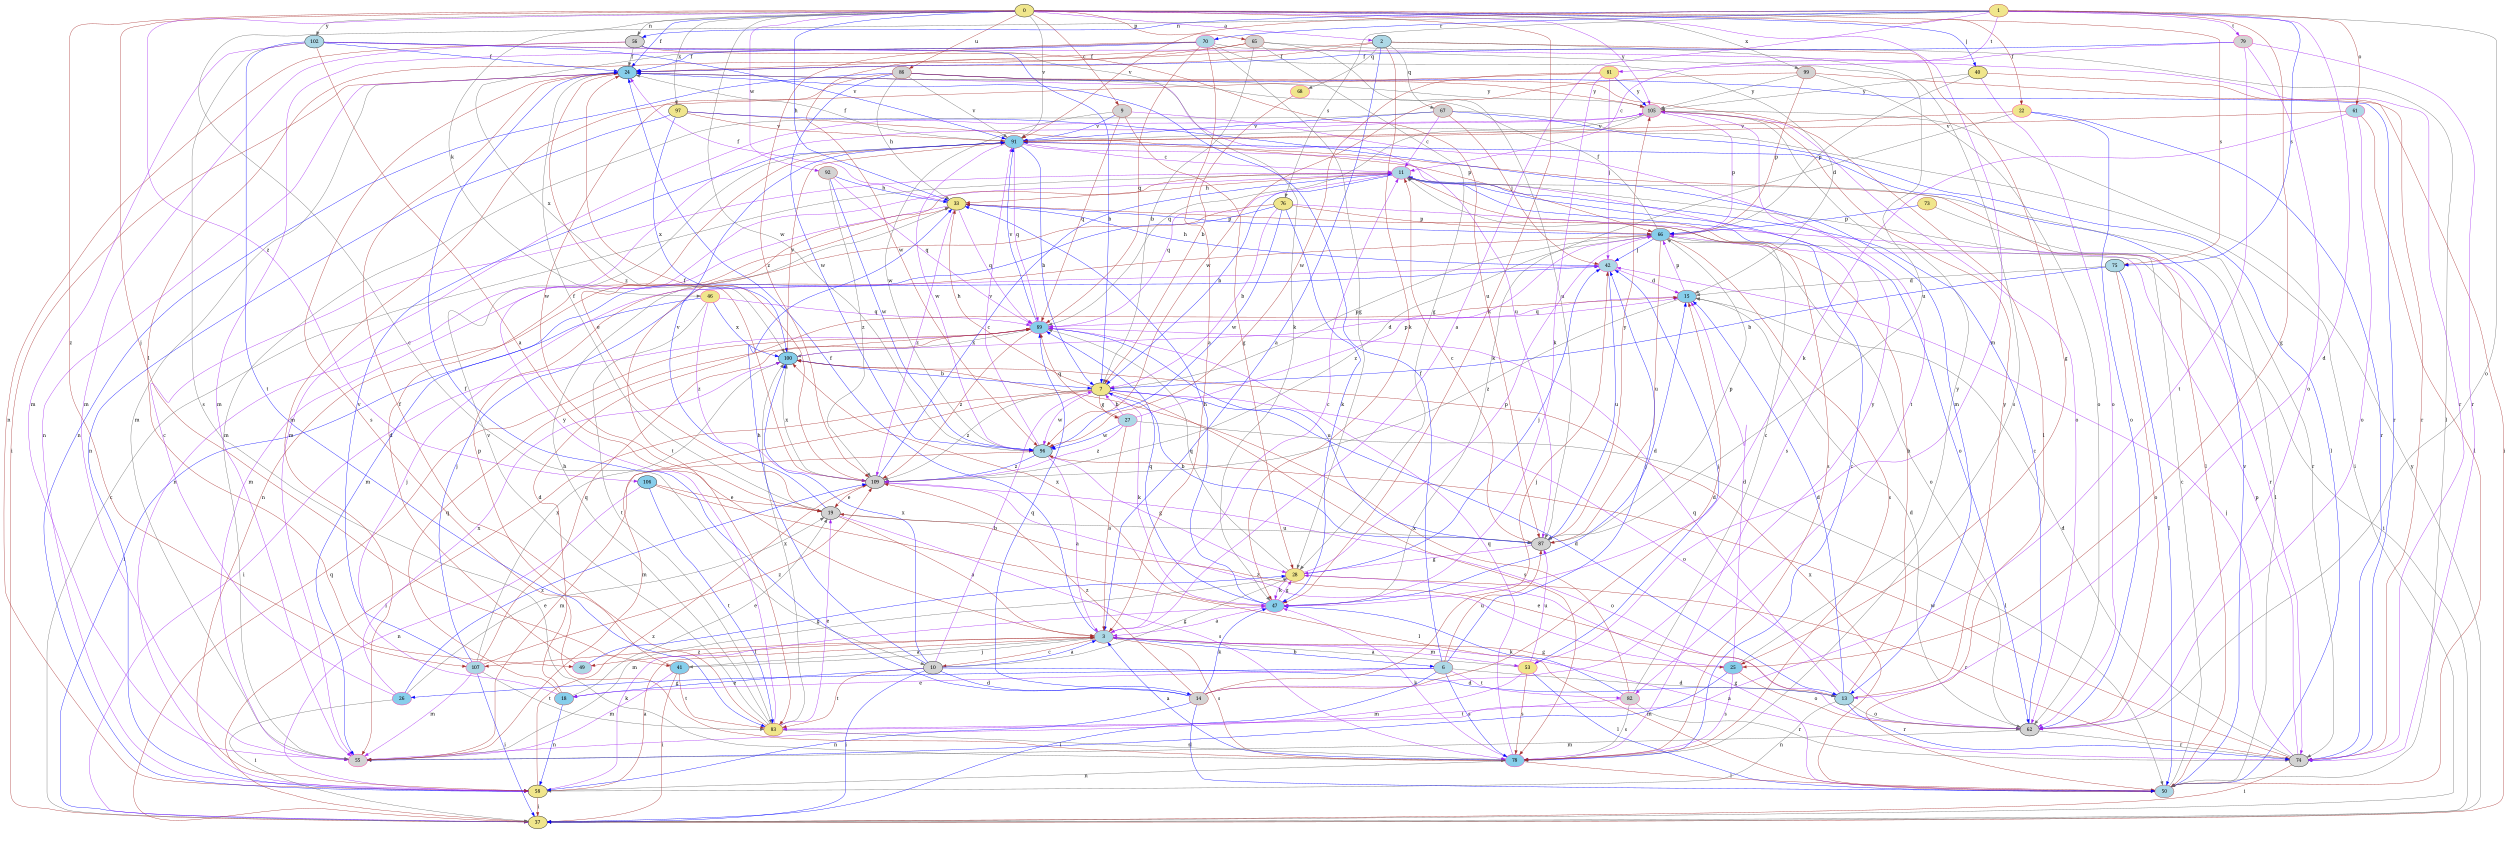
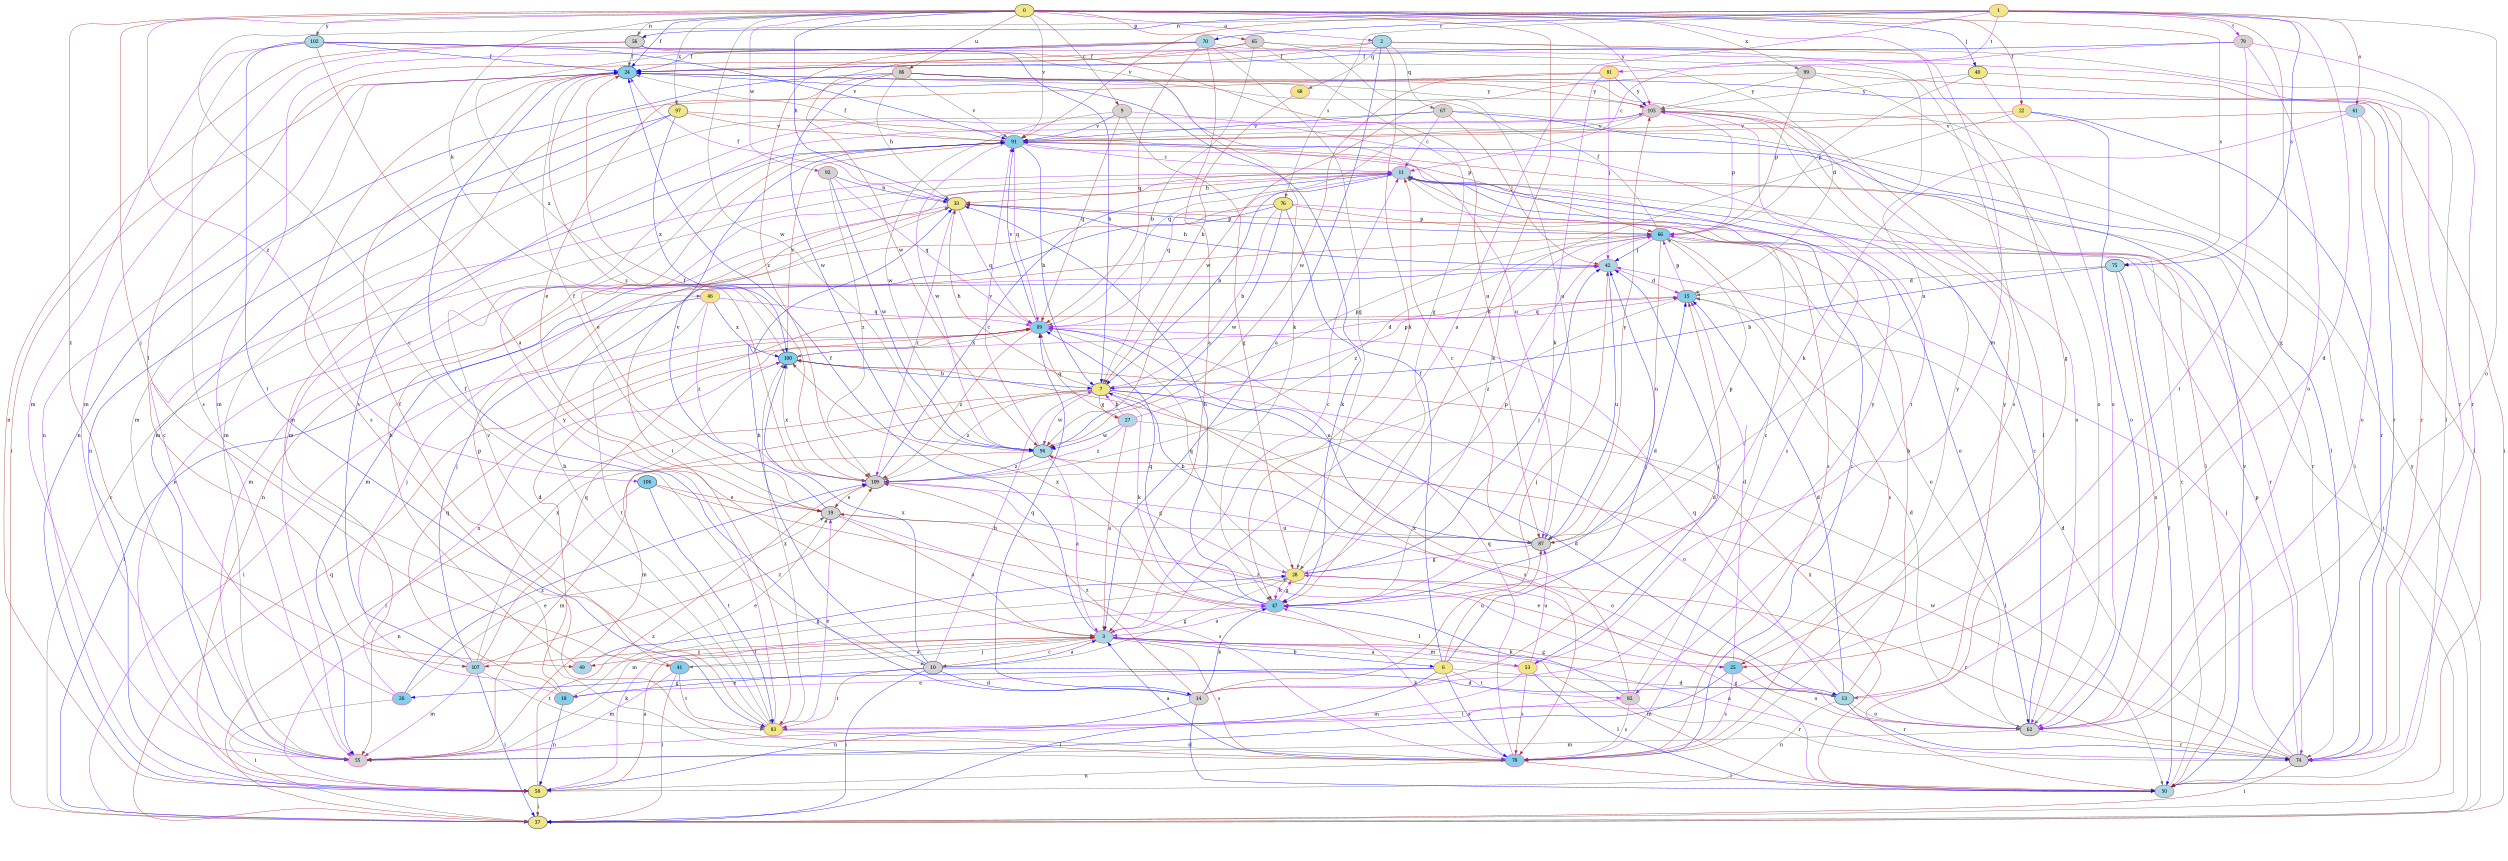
edge "97" -> "13": now "97" -> "55"
node "73": removed
edge "86" -> "19": label "w" -> "e"
edge "49" -> "33": label "d" -> "h"
node "6": fillcolor lightblue -> khaki
